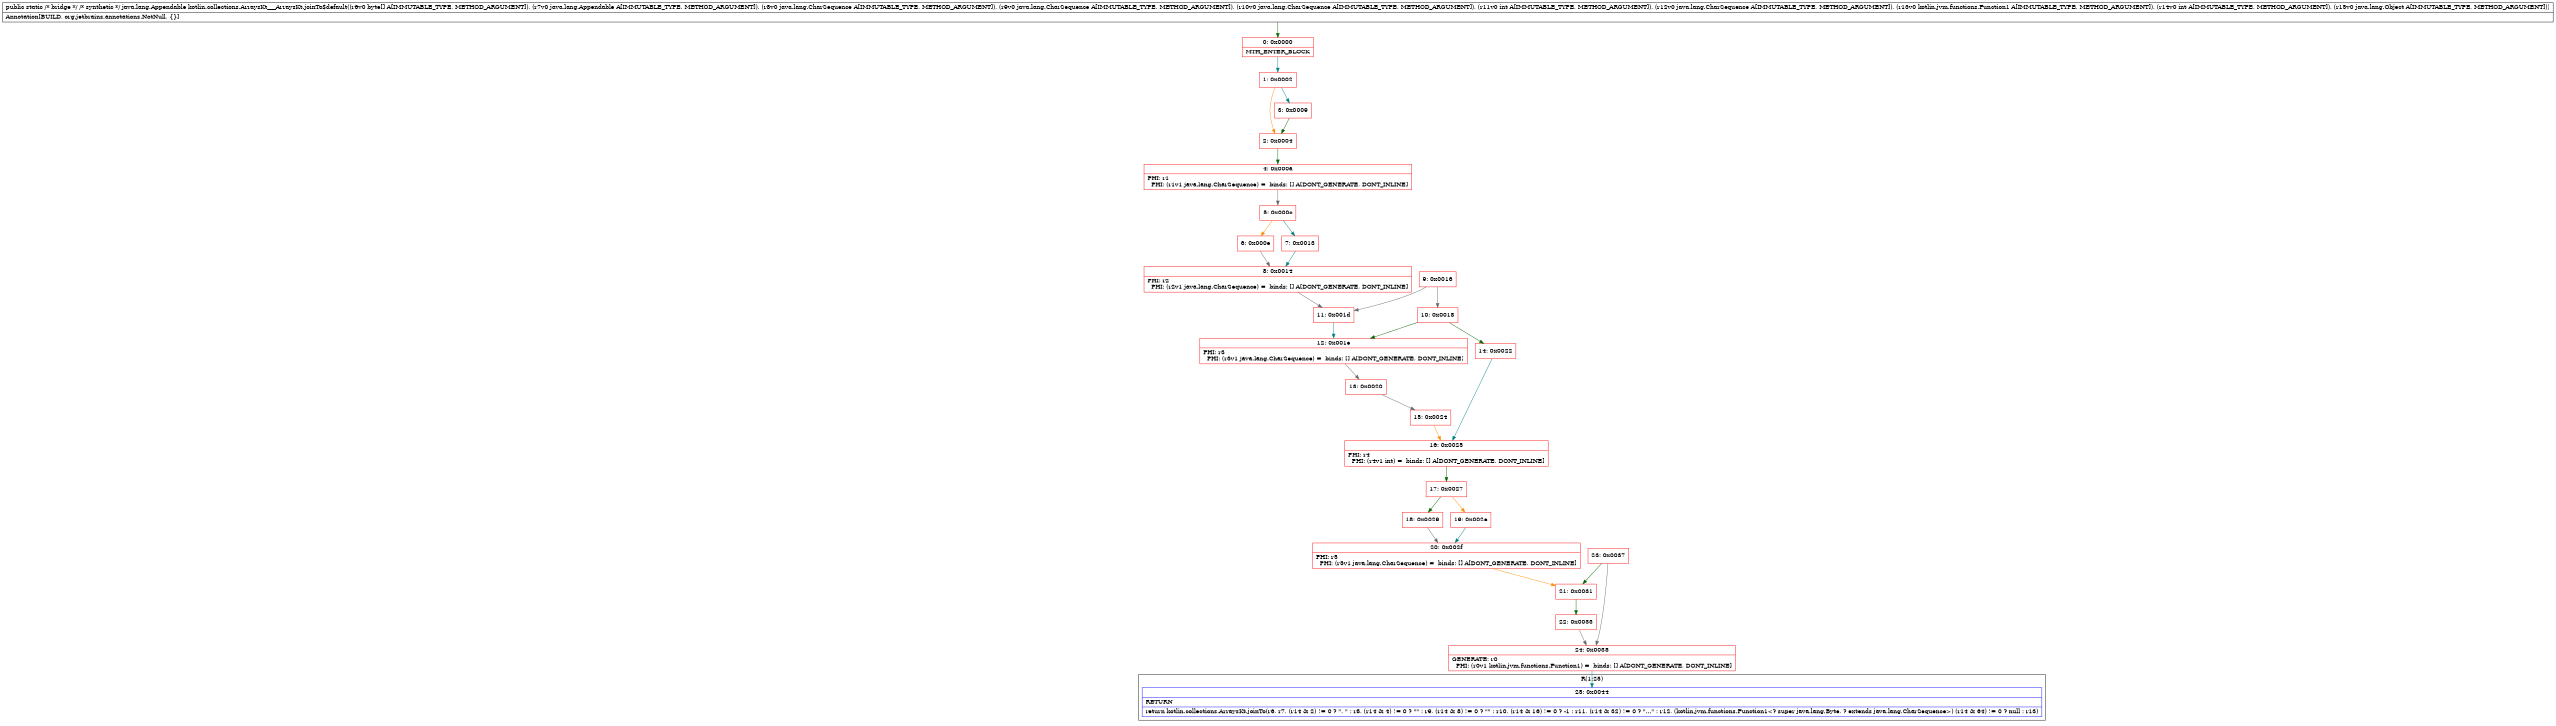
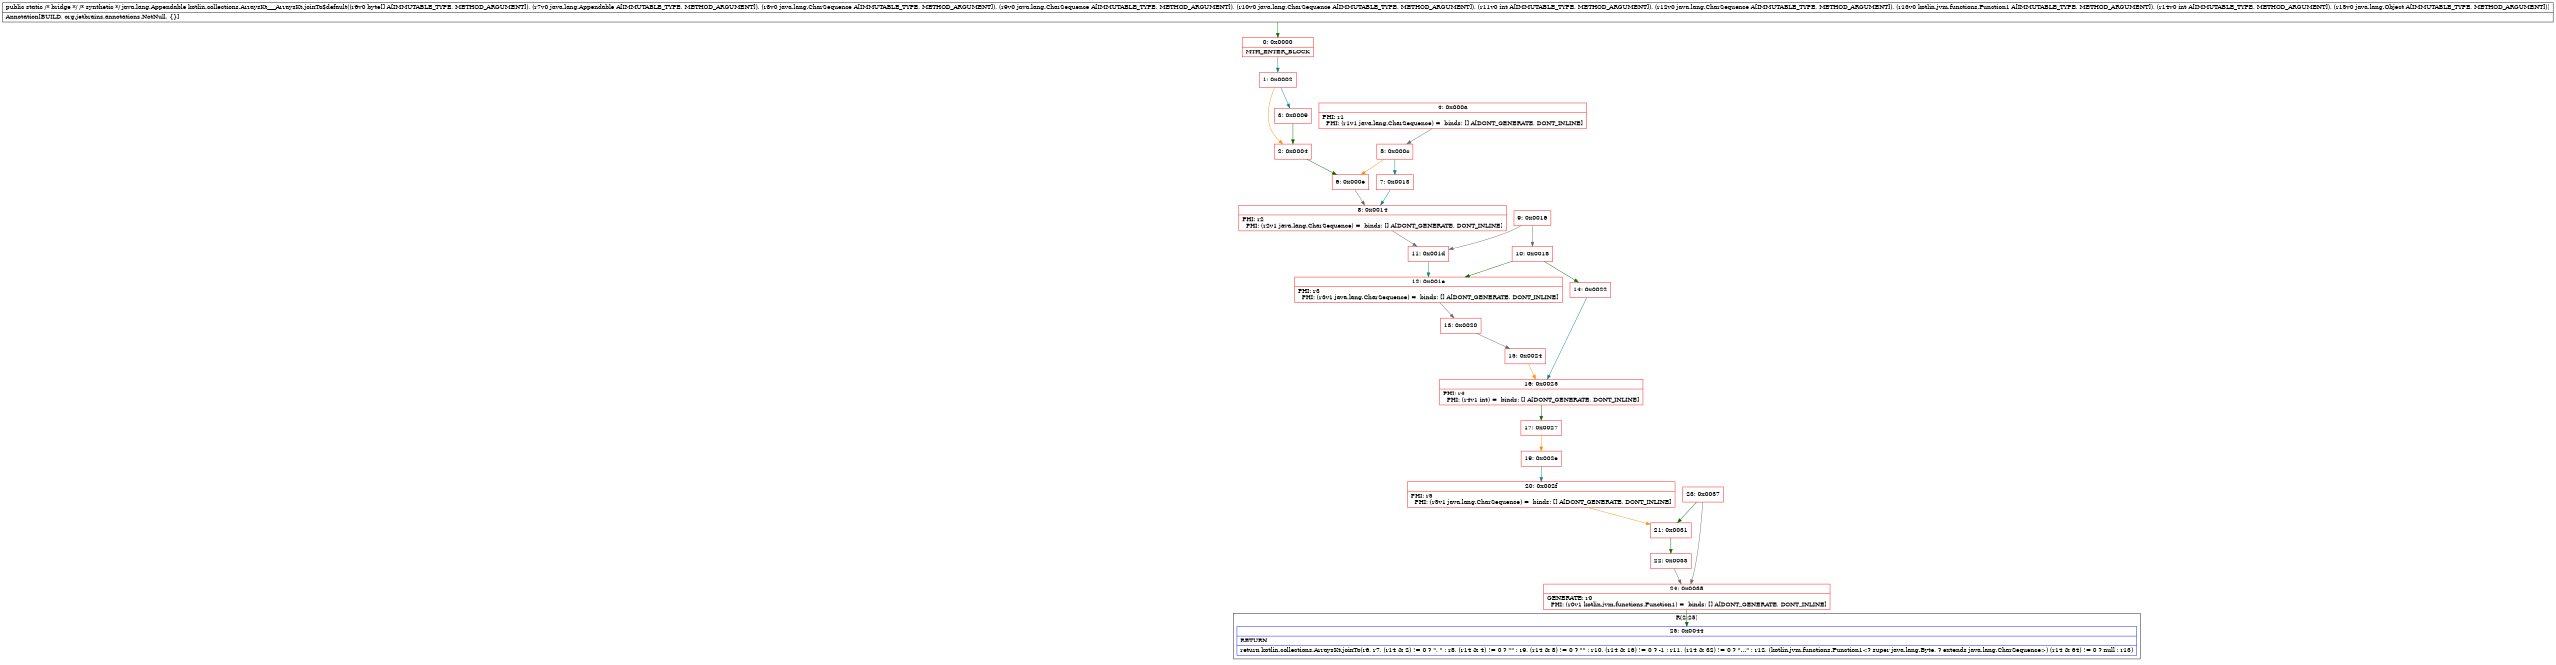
edge "2: 0x0004" -> "4: 0x000a": now "2: 0x0004" -> "6: 0x000e"
node "18: 0x0029": removed
edge "24: 0x0038" -> "25: 0x0044": color teal -> darkgreen
cluster "R(1:25)": label "R(1:25)" -> "R(2:25)"
